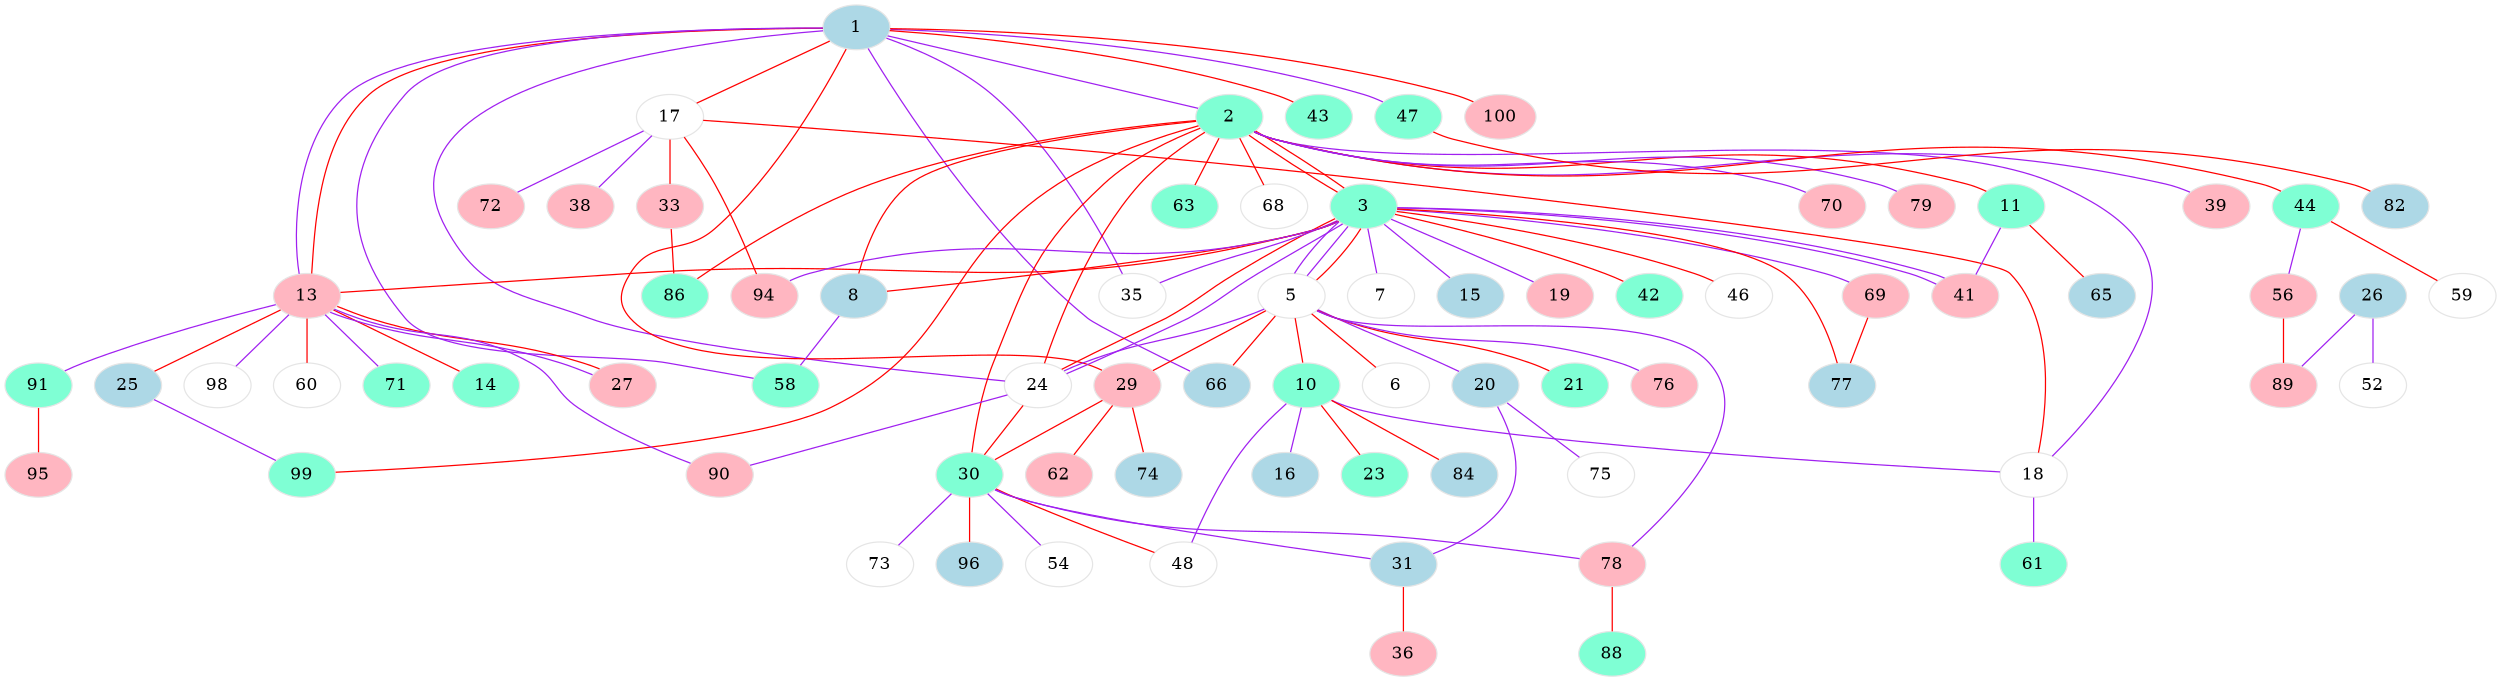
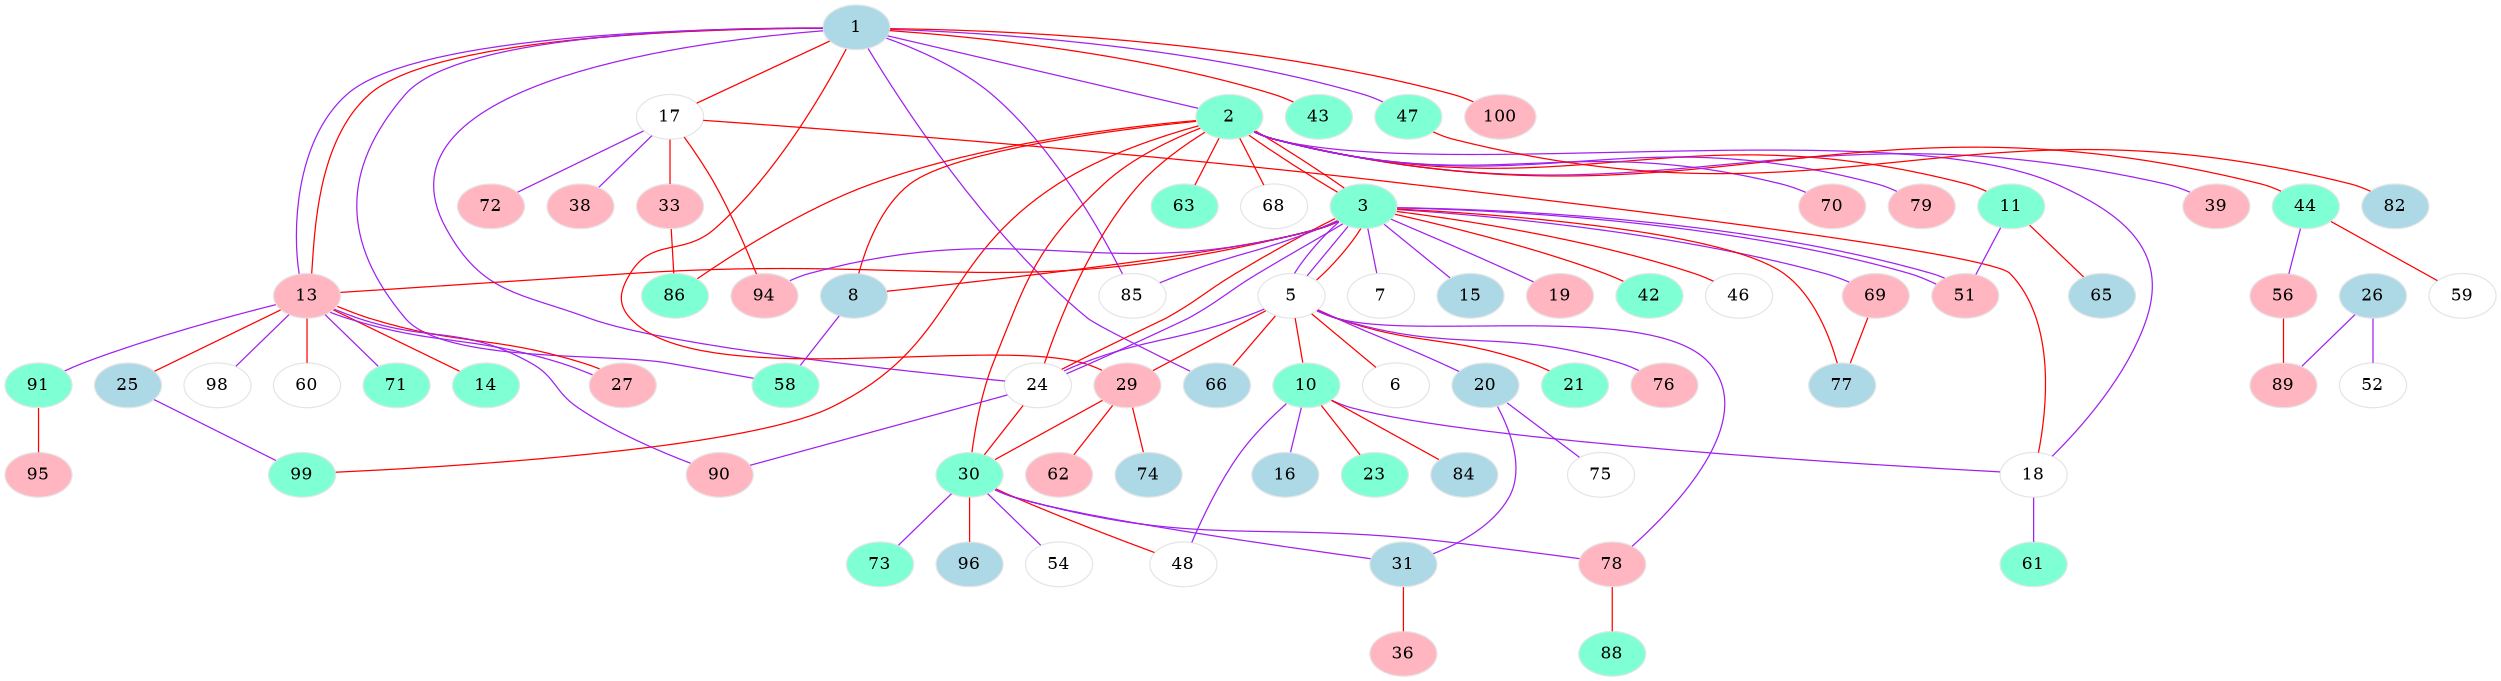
node "35": label "35" -> "85"
node "41": label "41" -> "51"
node "73": fillcolor white -> aquamarine
